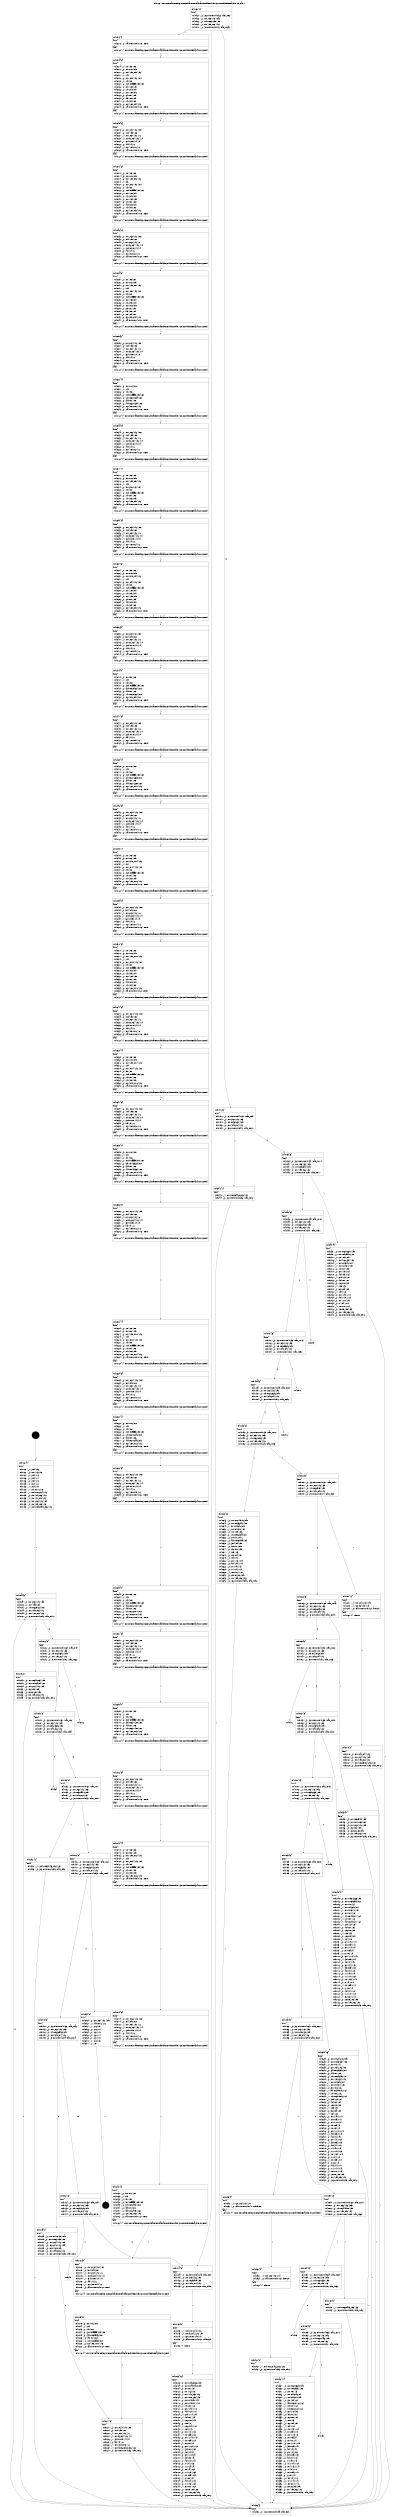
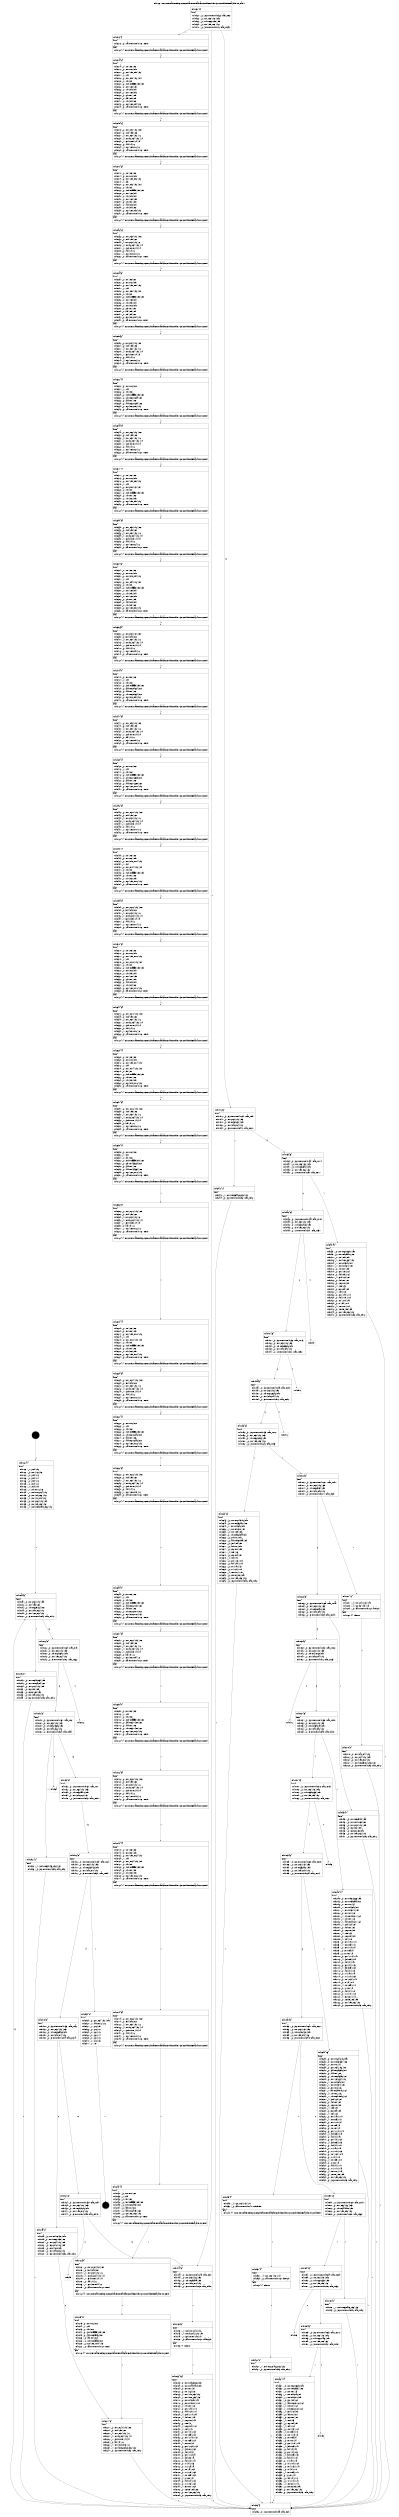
edge "0x401cf2 [22]" -> "0x402b51 [12]": now "0x401cdc [22]" -> "0x402b51 [12]"
